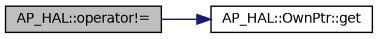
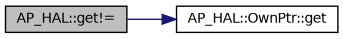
node "AP_HAL::operator!=": label "AP_HAL::operator!=" -> "AP_HAL::get!="
